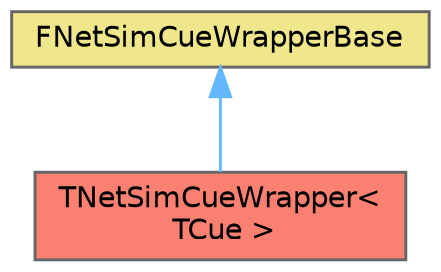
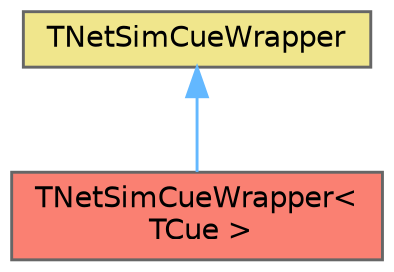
node "FNetSimCueWrapperBase": label "FNetSimCueWrapperBase" -> "TNetSimCueWrapper"
